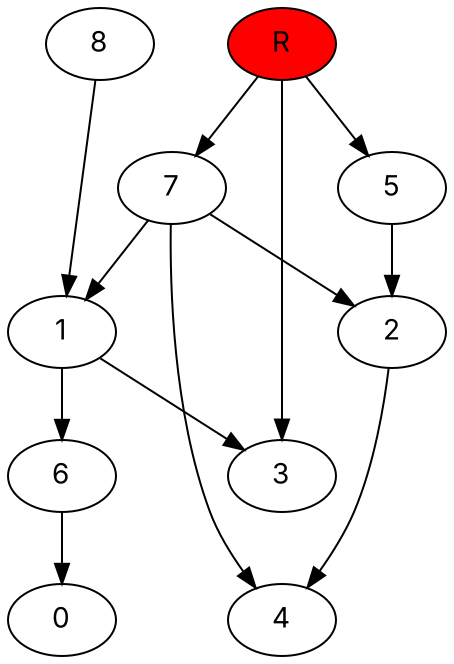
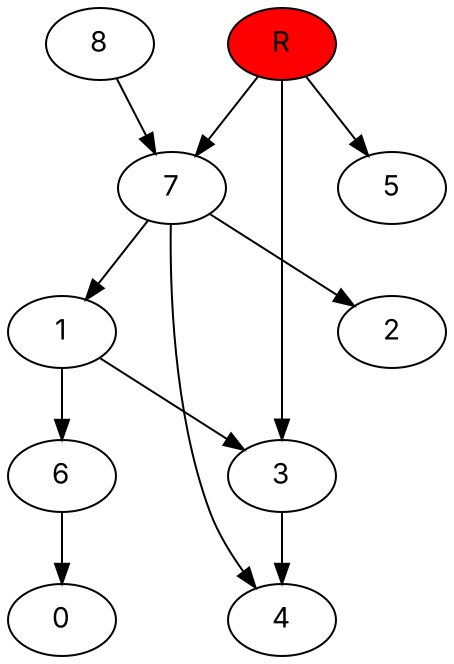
edge "8" -> "1": now "8" -> "7"
edge "5" -> "2": removed
edge "2" -> "4": now "3" -> "4"
